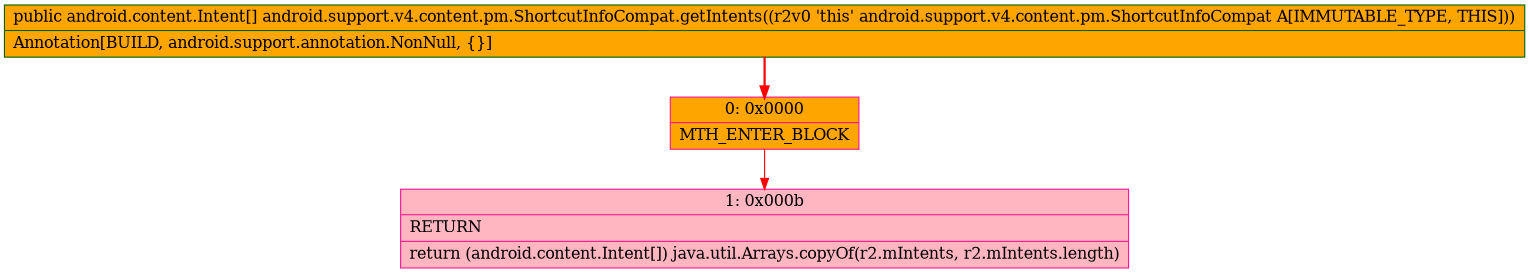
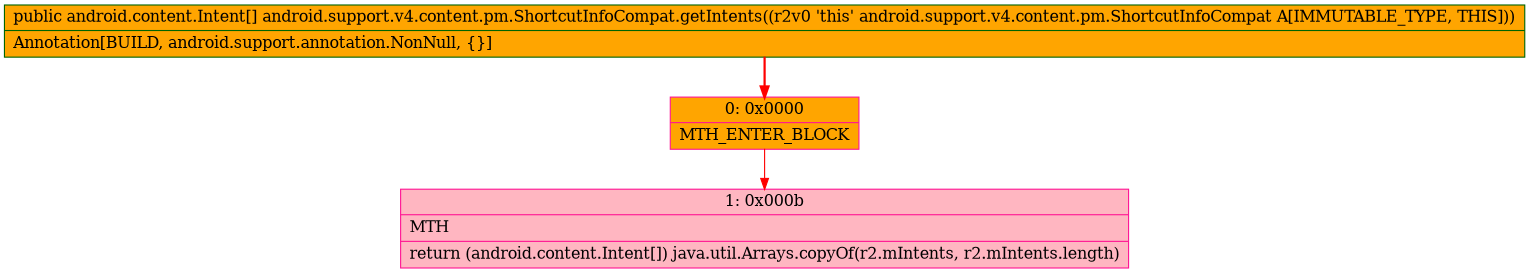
node "1: 0x000b": text "RETURN" -> "MTH"
